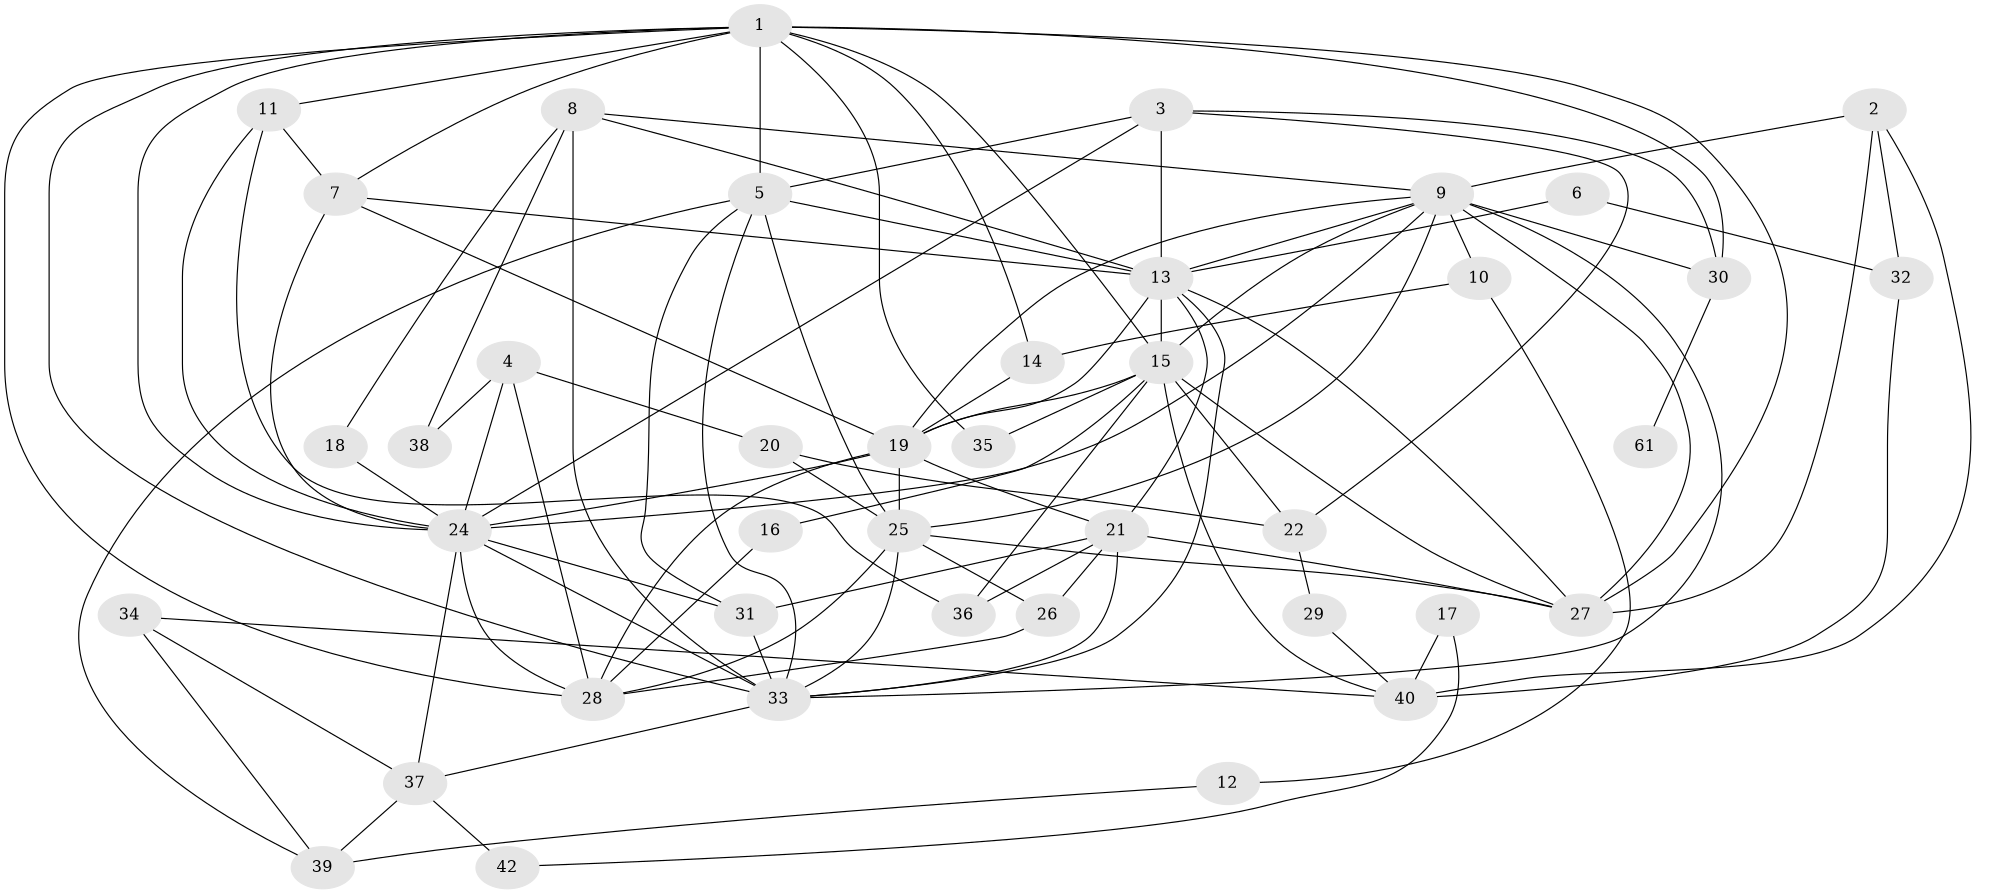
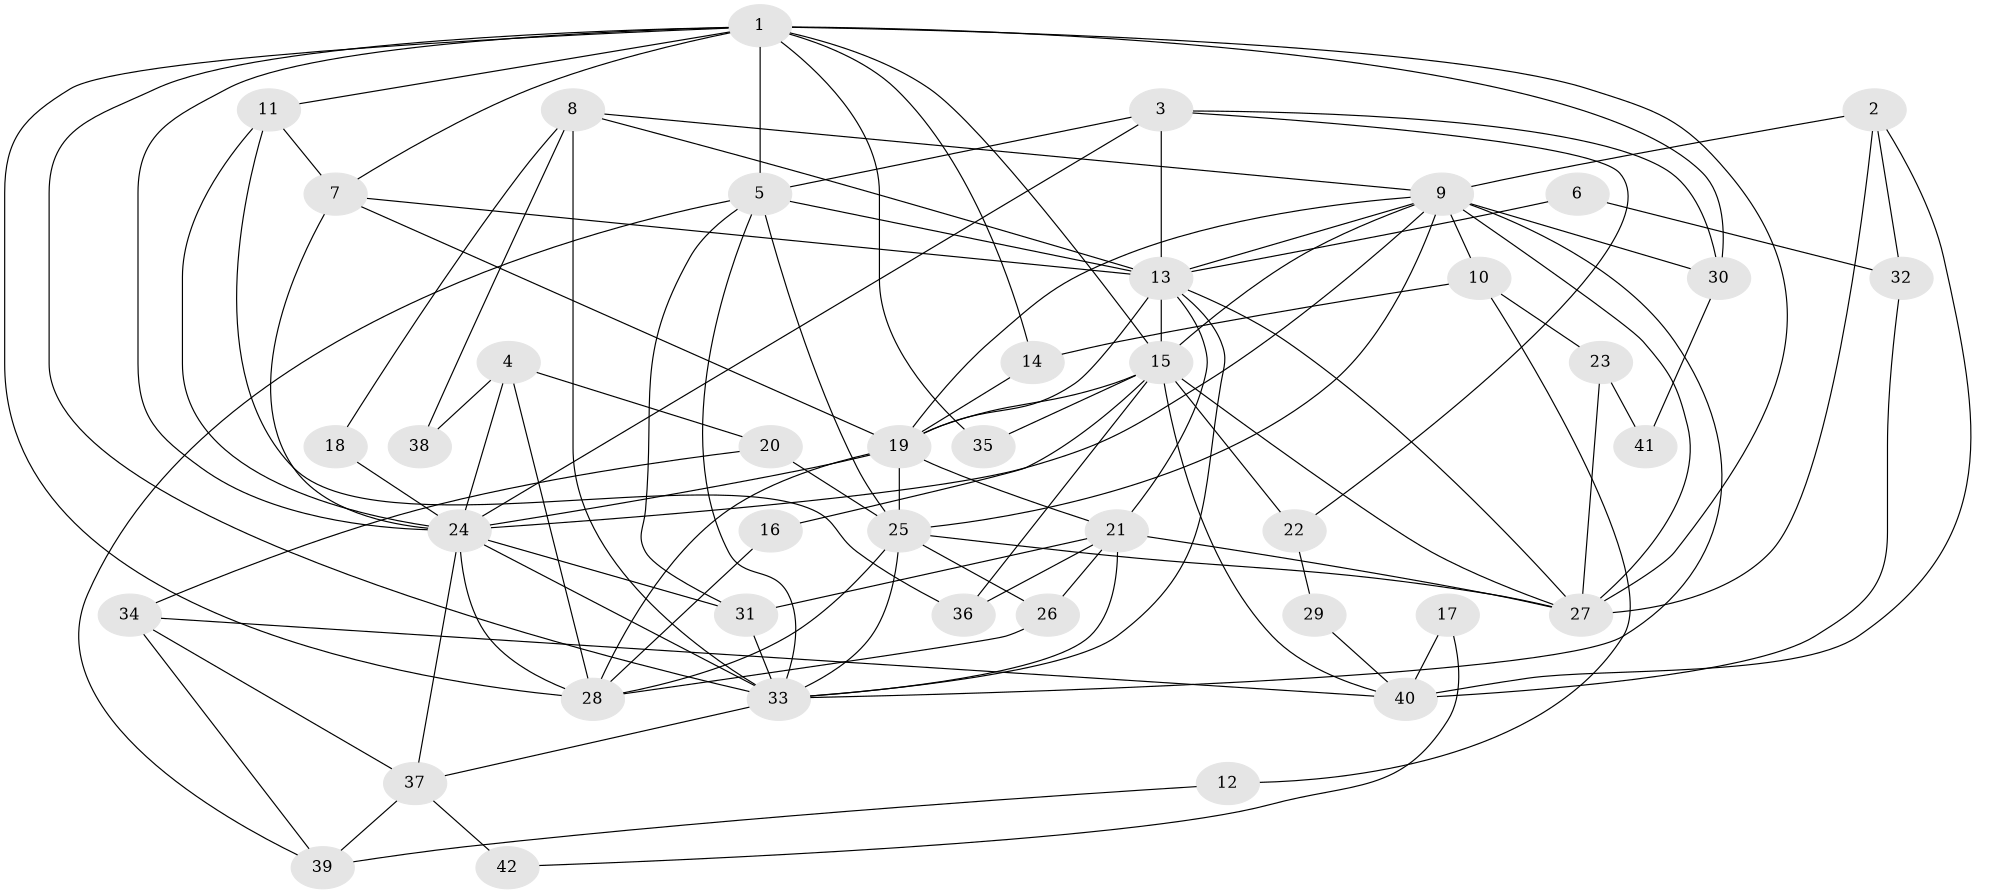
node "23": added
node "61": label "61" -> "41"
edge "20" -- "22": now "20" -- "34"
